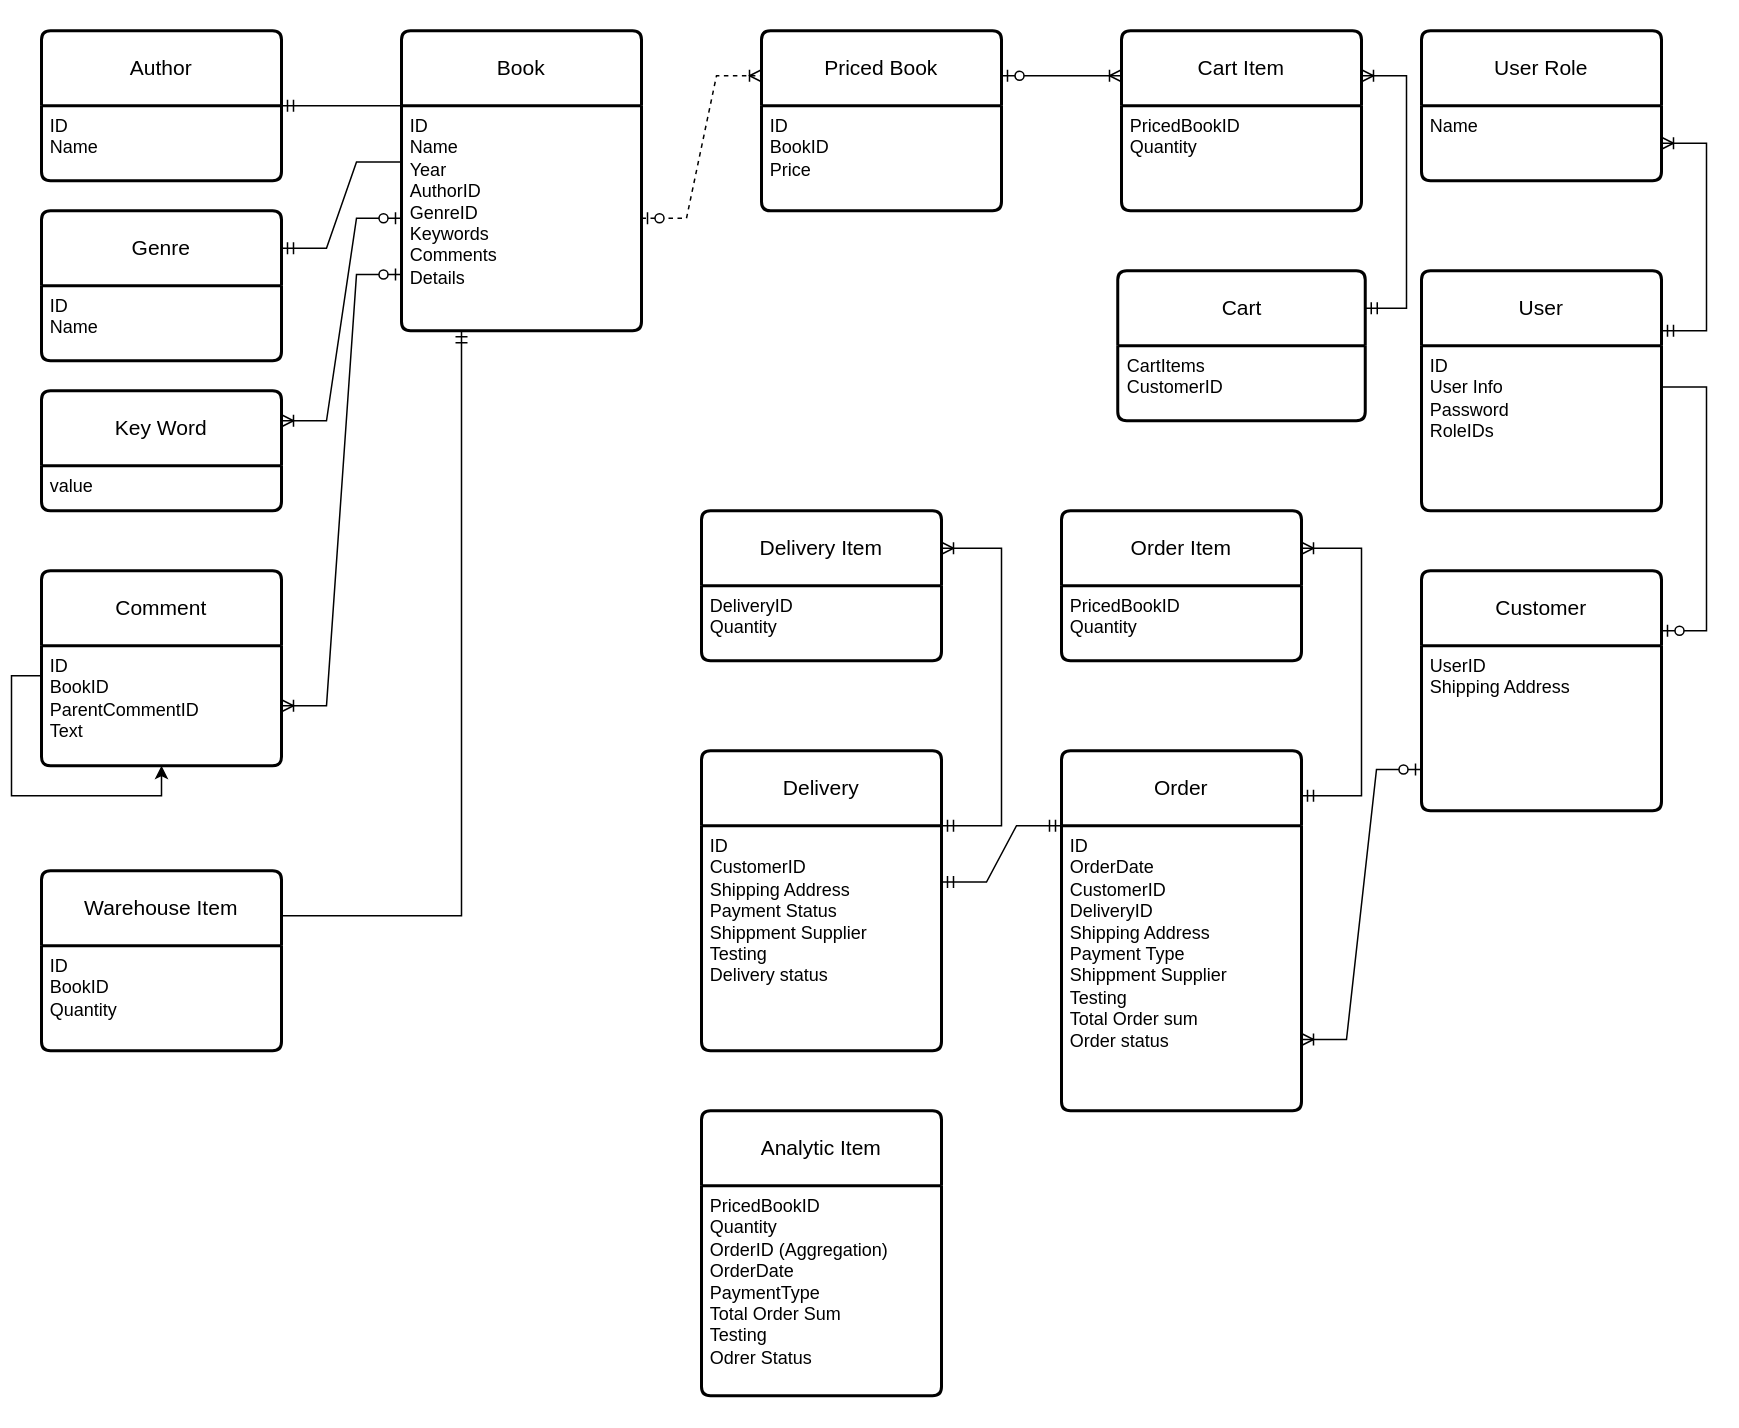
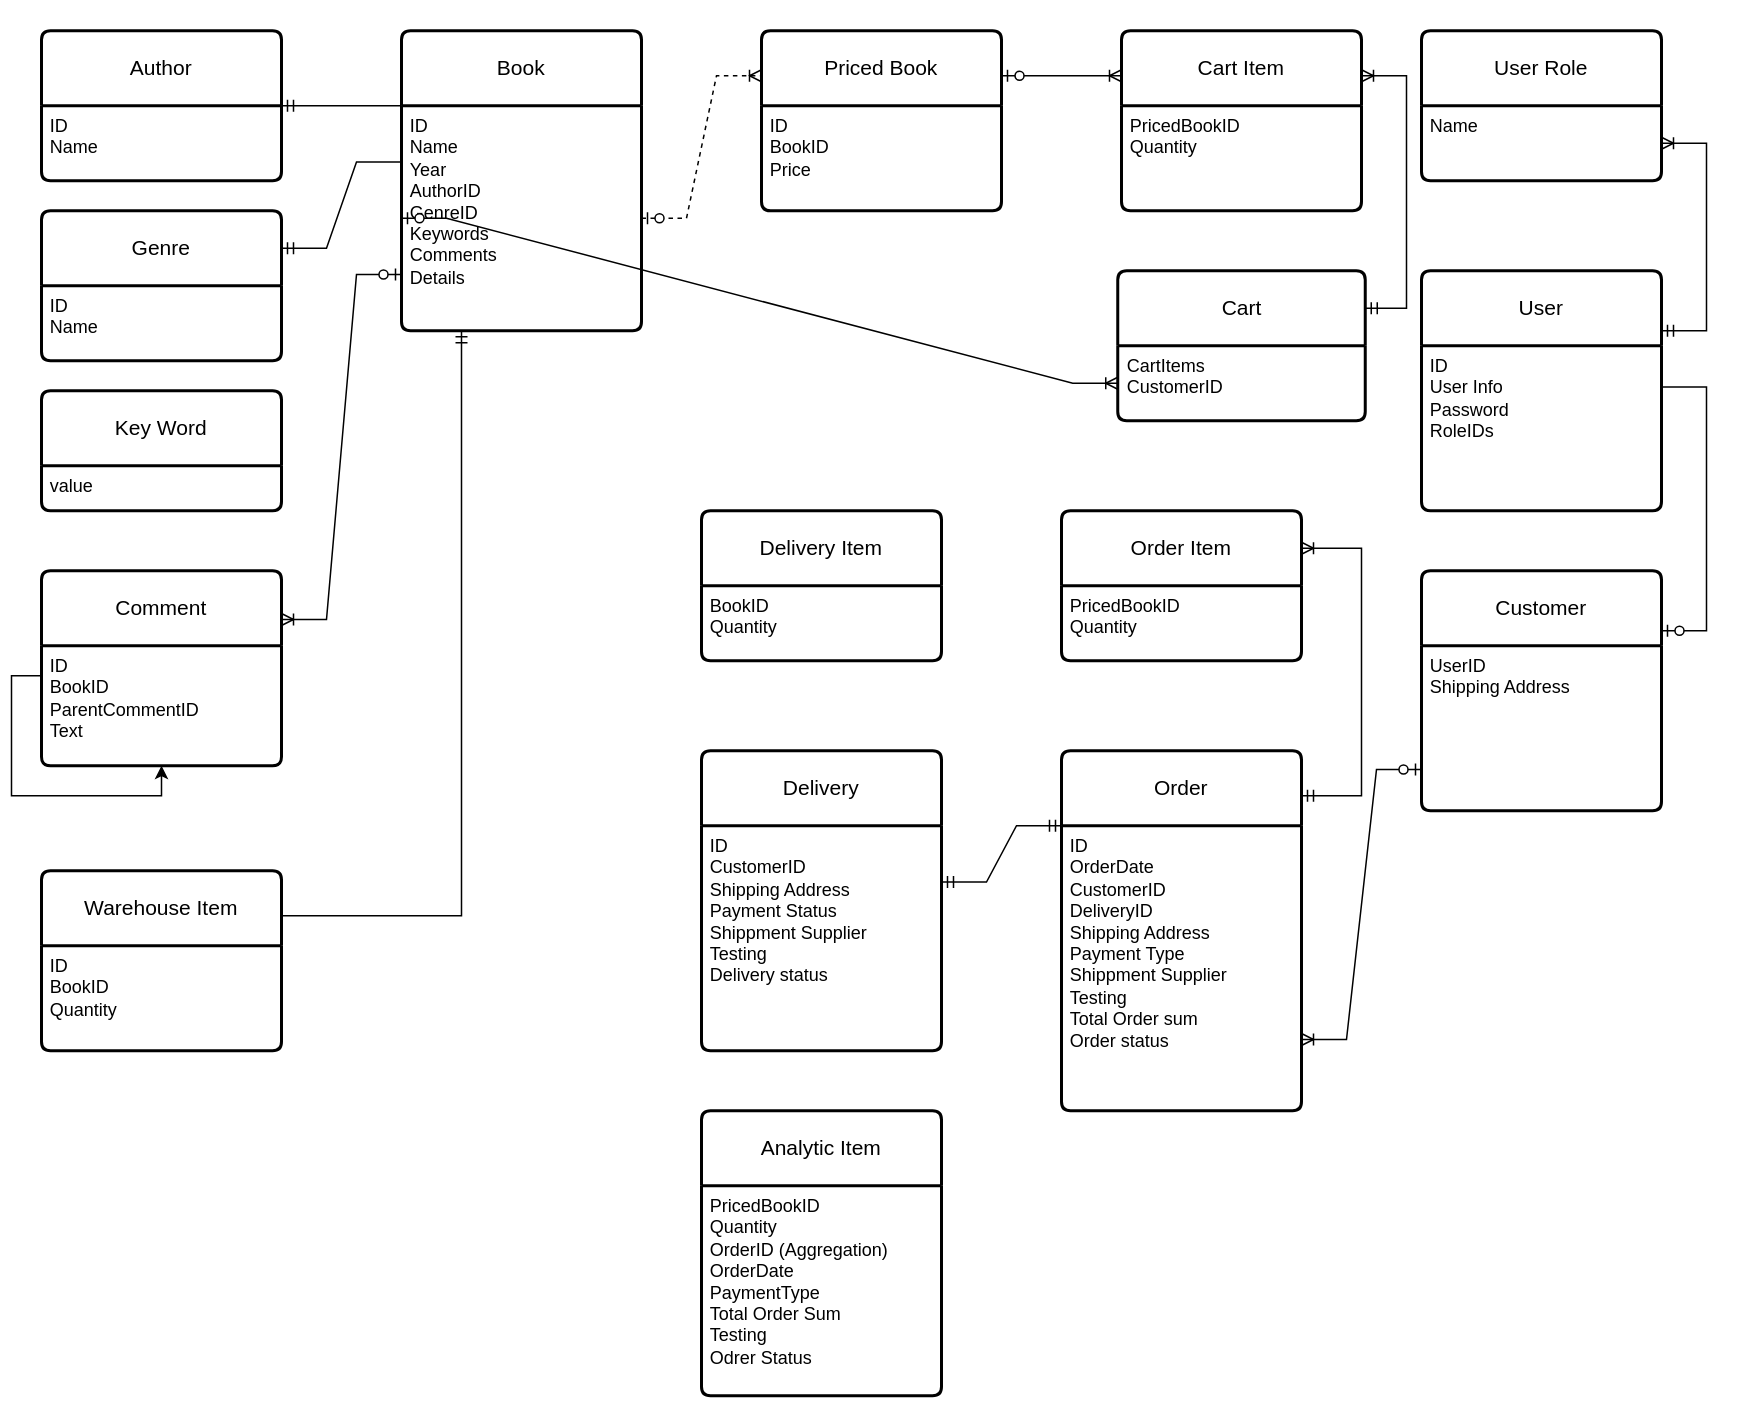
edge "ID Name Year AuthorID GenreID Keywords Comments Details" -- "Key Word": now "ID Name Year AuthorID GenreID Keywords Comments Details" -- "CartItems CustomerID"
edge "ID Name Year AuthorID GenreID Keywords Comments Details" -- "ID BookID ParentCommentID Text": now "ID Name Year AuthorID GenreID Keywords Comments Details" -- "Comment"
node "DeliveryIDQuantity": label "DeliveryIDQuantity" -> "BookIDQuantity"
edge "Delivery Item" -- "ID CustomerID Shipping Address Payment Status Shippment Supplier Testing Delivery status": removed
